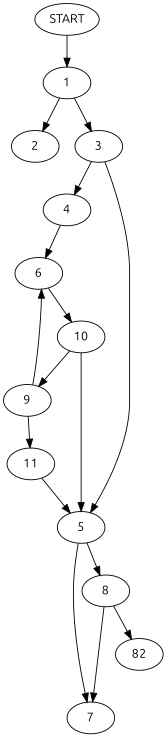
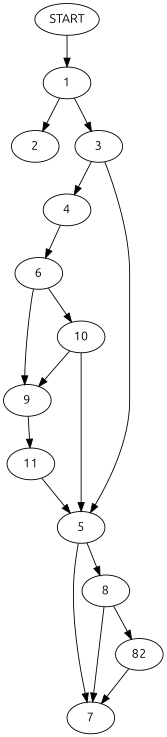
edge "9" -> "6": reversed
edge "82" -> "7": added
